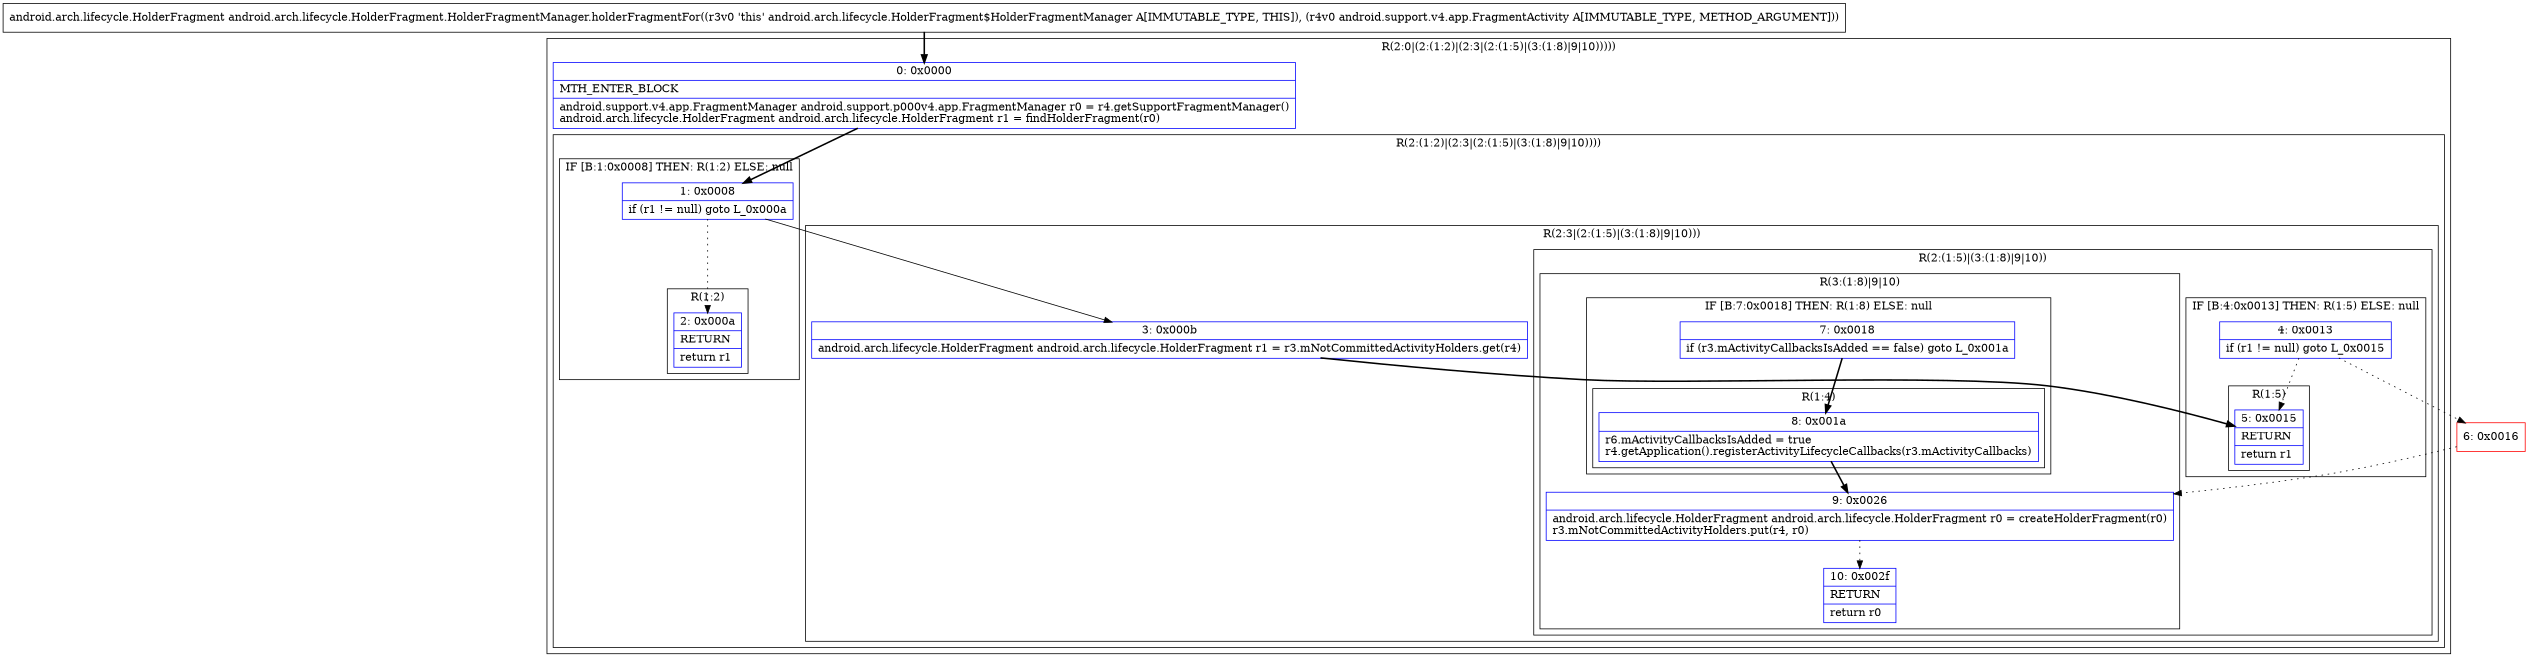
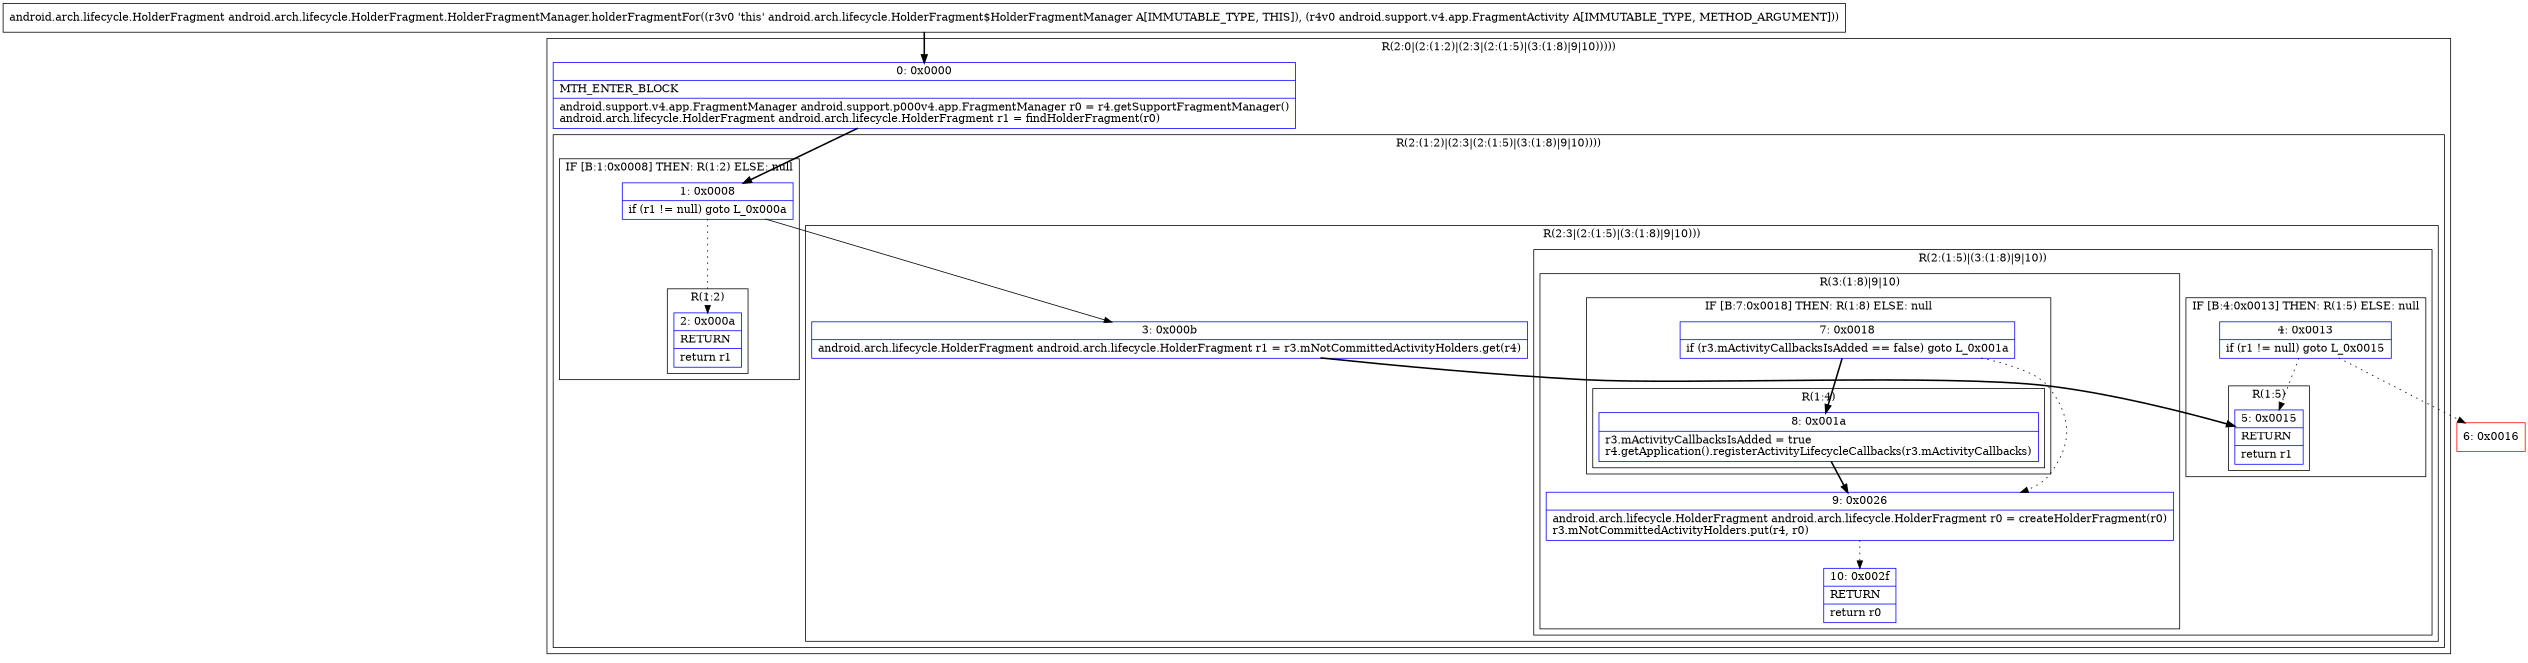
node "8: 0x001a": text "r6.mActivityCallbacksIsAdded = true" -> "r3.mActivityCallbacksIsAdded = true"
edge "6: 0x0016" -> "9: 0x0026": now "7: 0x0018" -> "9: 0x0026"
